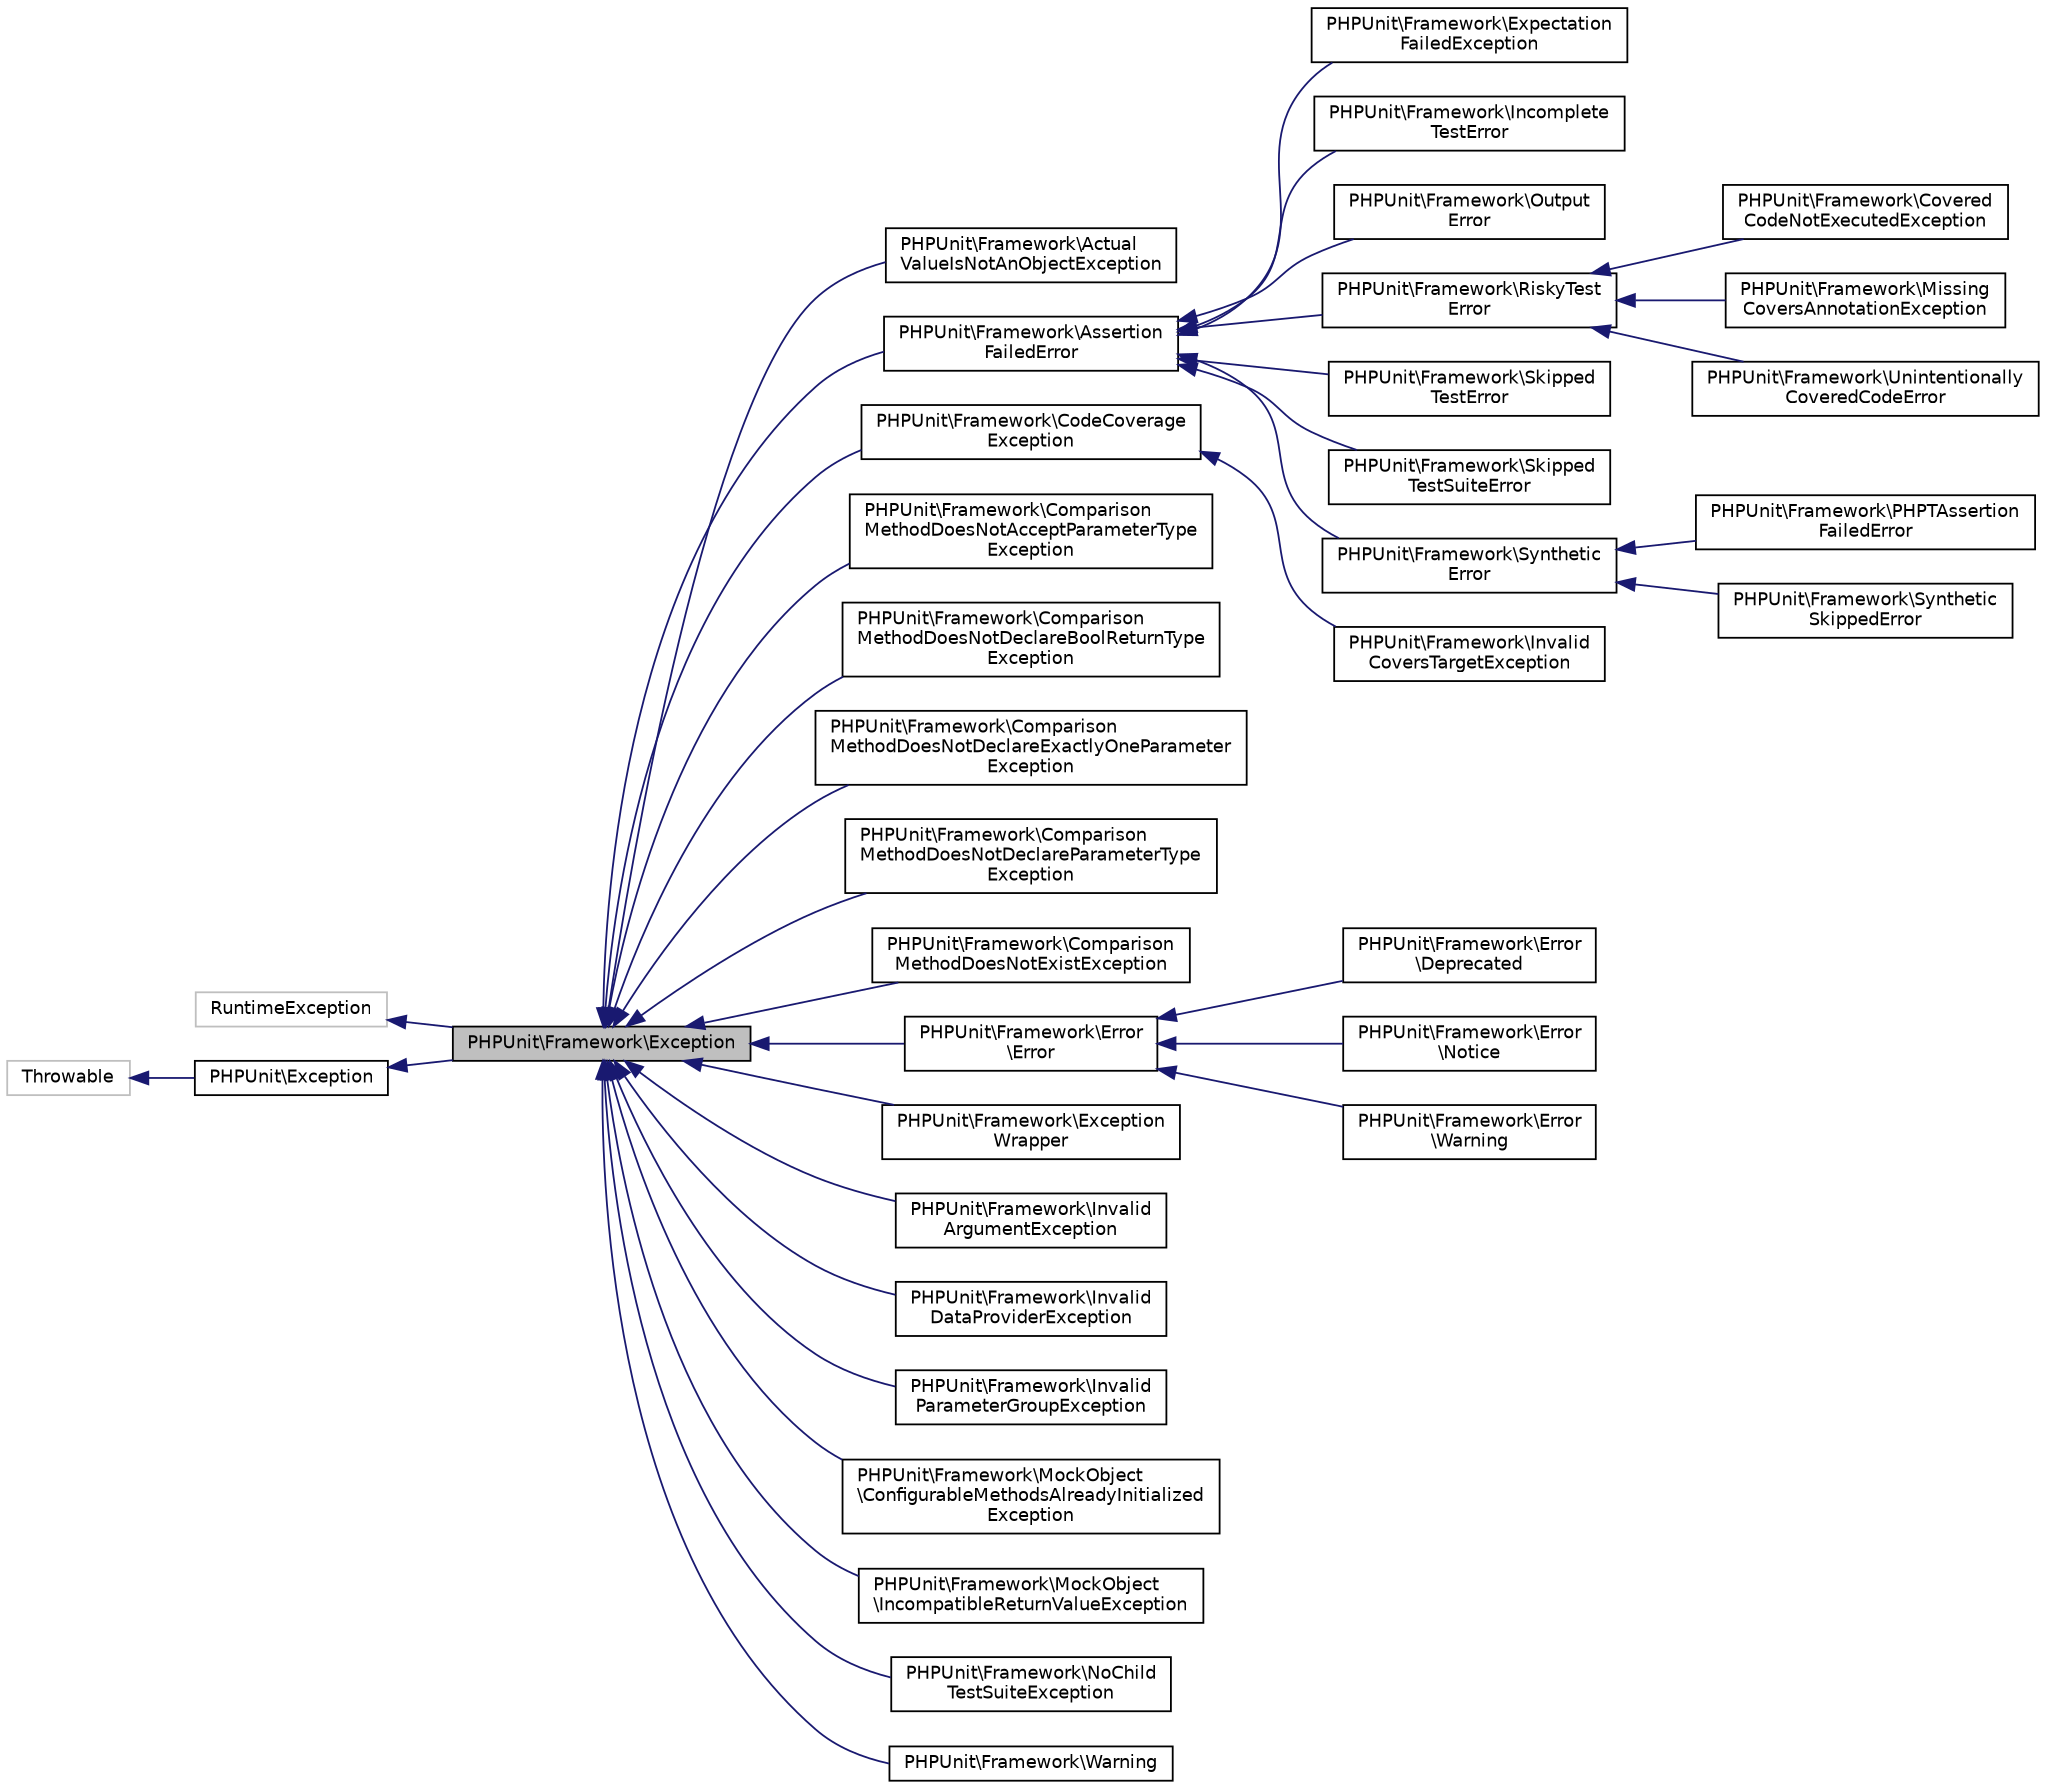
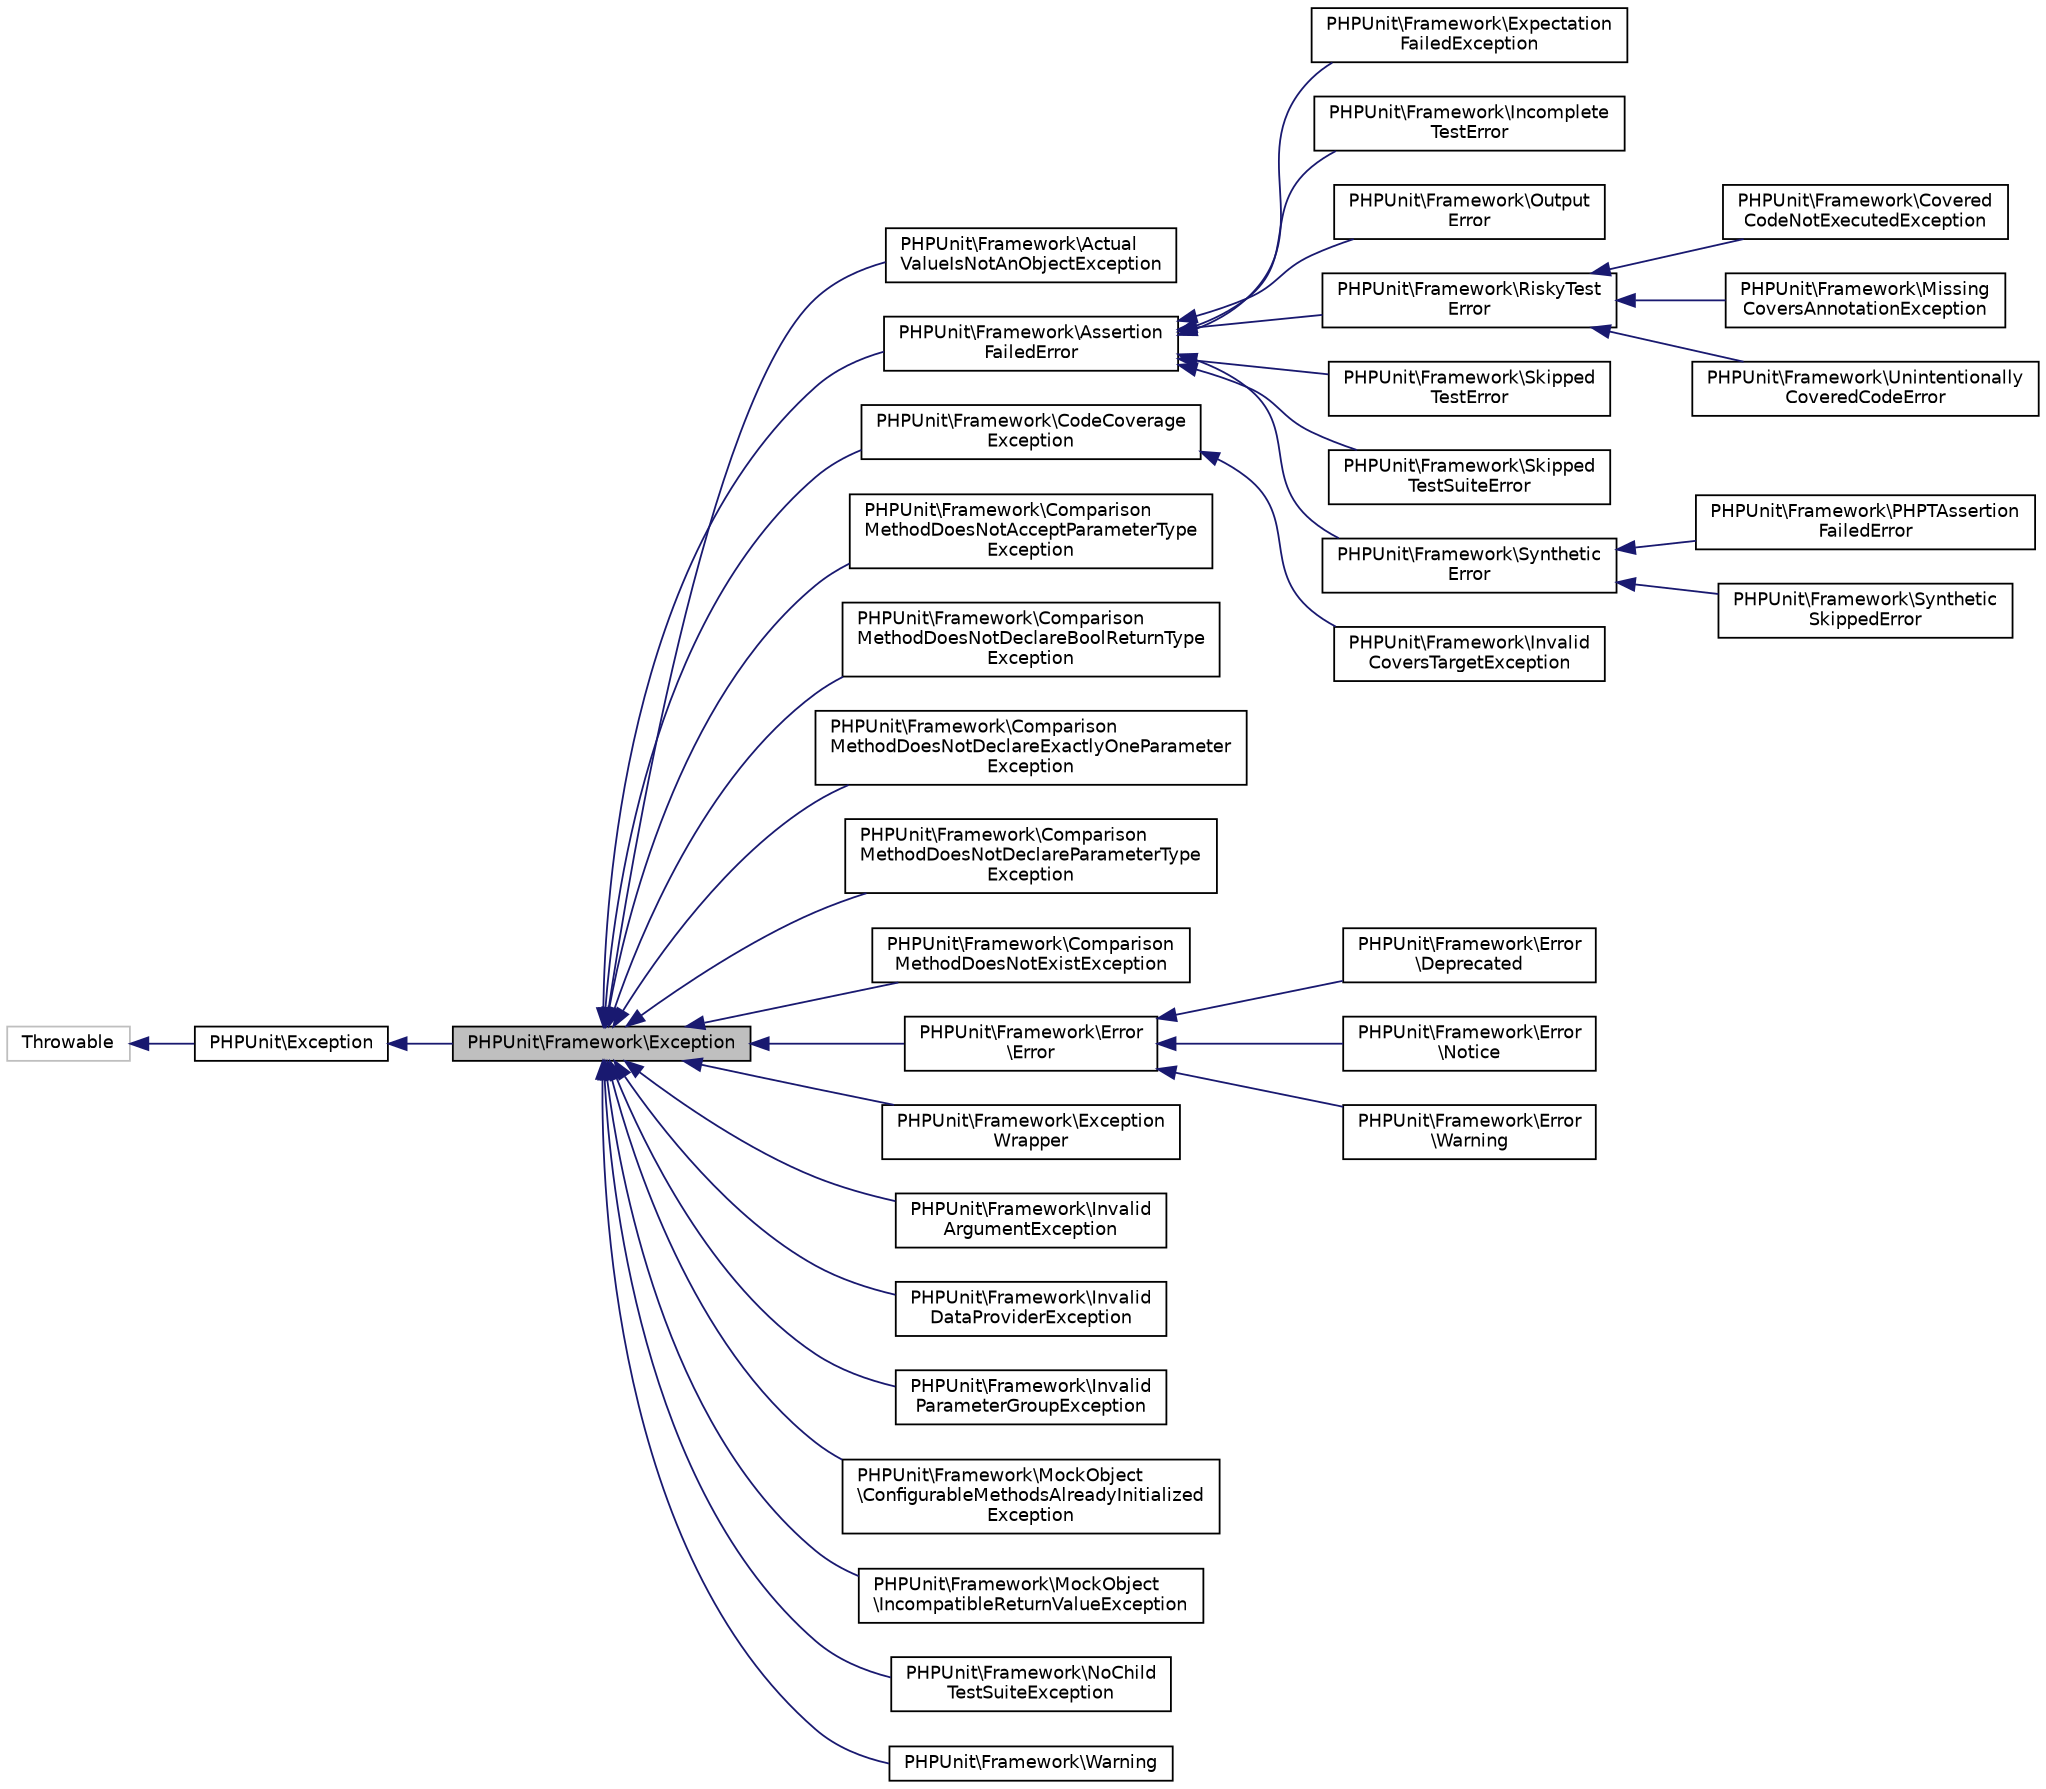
node "RuntimeException": removed
